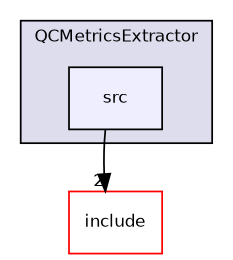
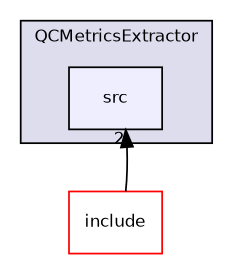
edge "src" -> "include": reversed
